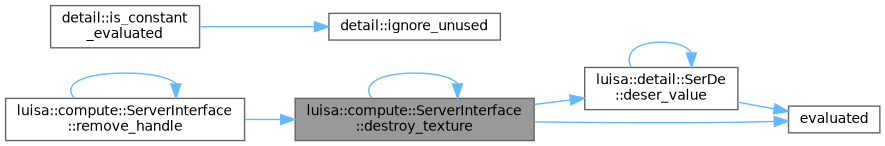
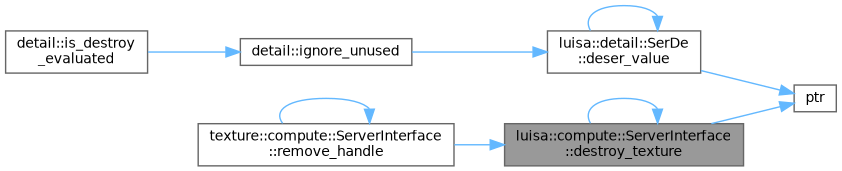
node "detail::is_constant _evaluated": label "detail::is_constant _evaluated" -> "detail::is_destroy _evaluated"
edge "luisa::compute::ServerInterface ::destroy_texture" -> "luisa::detail::SerDe ::deser_value": now "detail::ignore_unused" -> "luisa::detail::SerDe ::deser_value"
node "luisa::compute::ServerInterface ::remove_handle": label "luisa::compute::ServerInterface ::remove_handle" -> "texture::compute::ServerInterface ::remove_handle"
node "evaluated": label "evaluated" -> "ptr"
